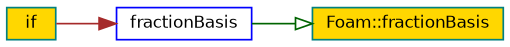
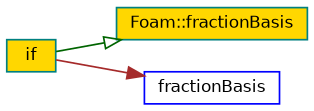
edge "fractionBasis" -> "Foam::fractionBasis": now "if" -> "Foam::fractionBasis"
